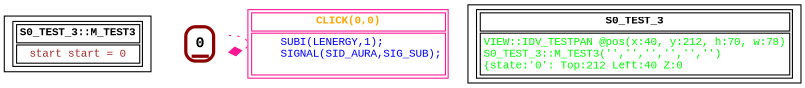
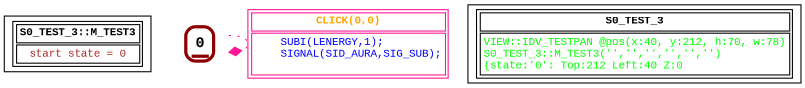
node "S0_TEST_3::M_TEST3": text "start start = 0" -> "start state = 0"
